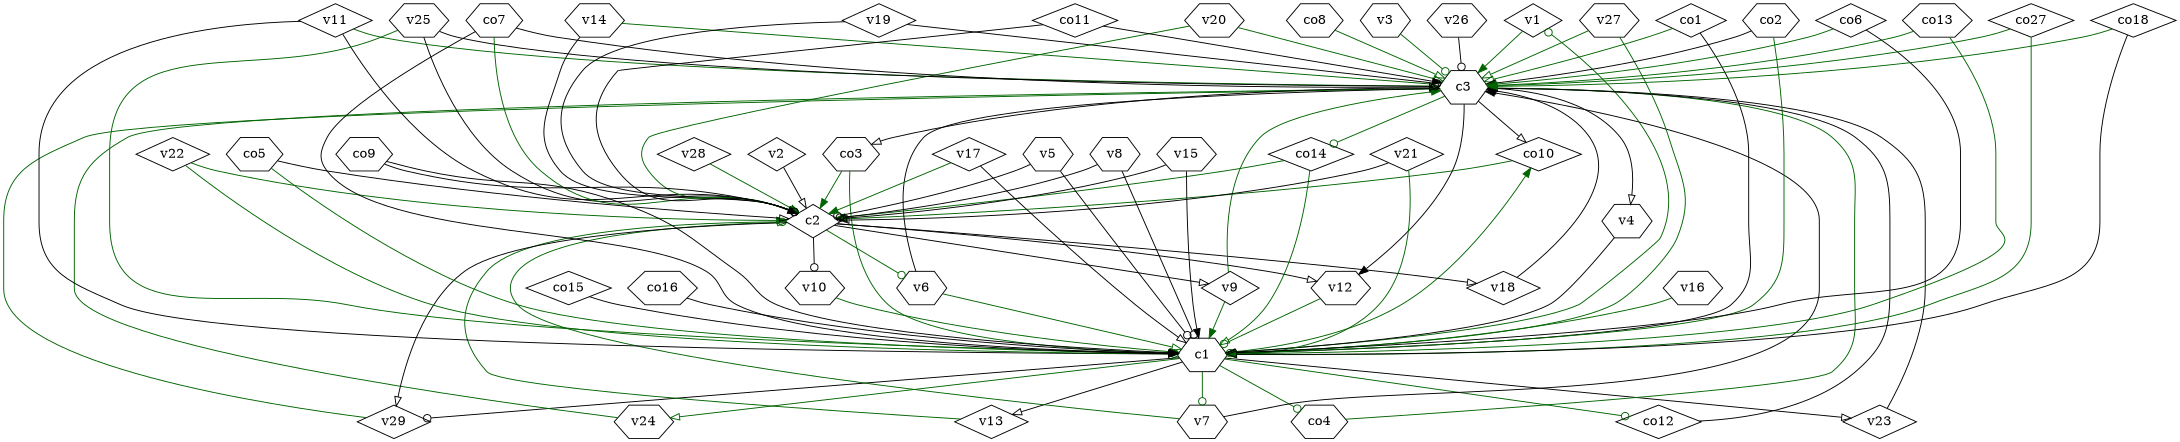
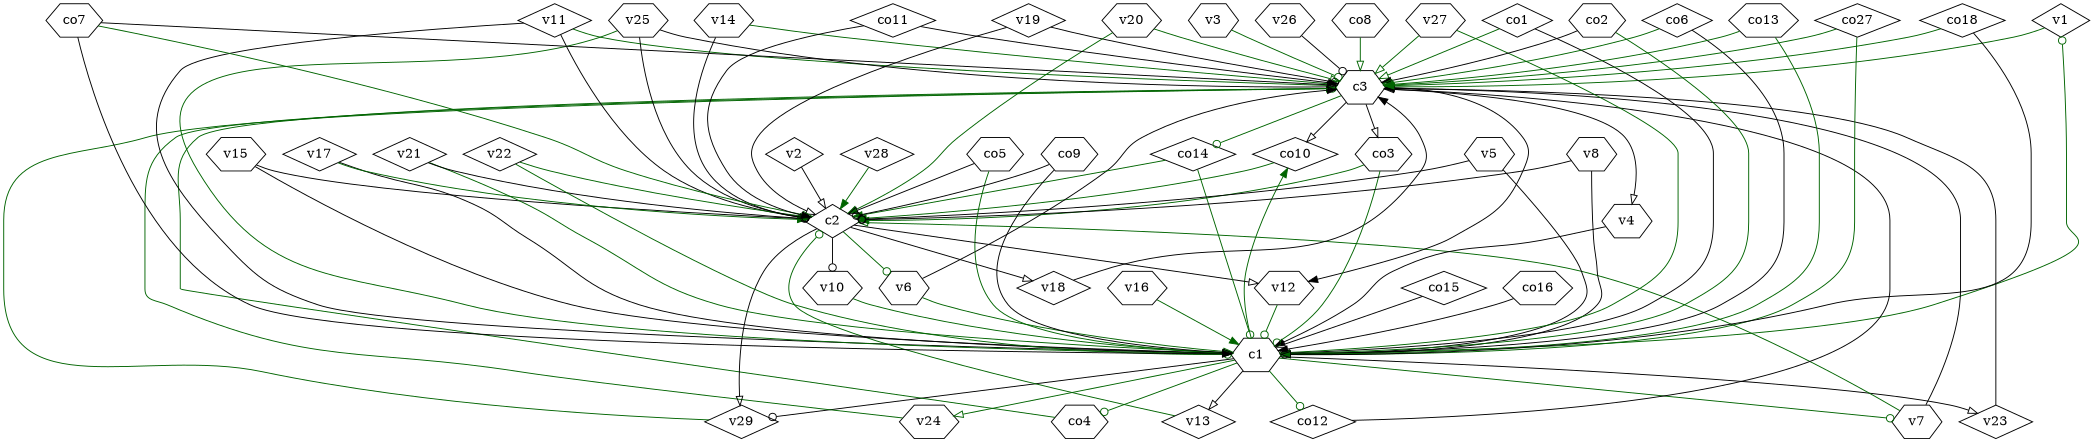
edge "v21" -> "c2": arrowhead onormal -> odot
edge "co14" -> "c1": arrowhead onormal -> odot
edge "v5" -> "c1": arrowhead odot -> normal
node "v9": removed
